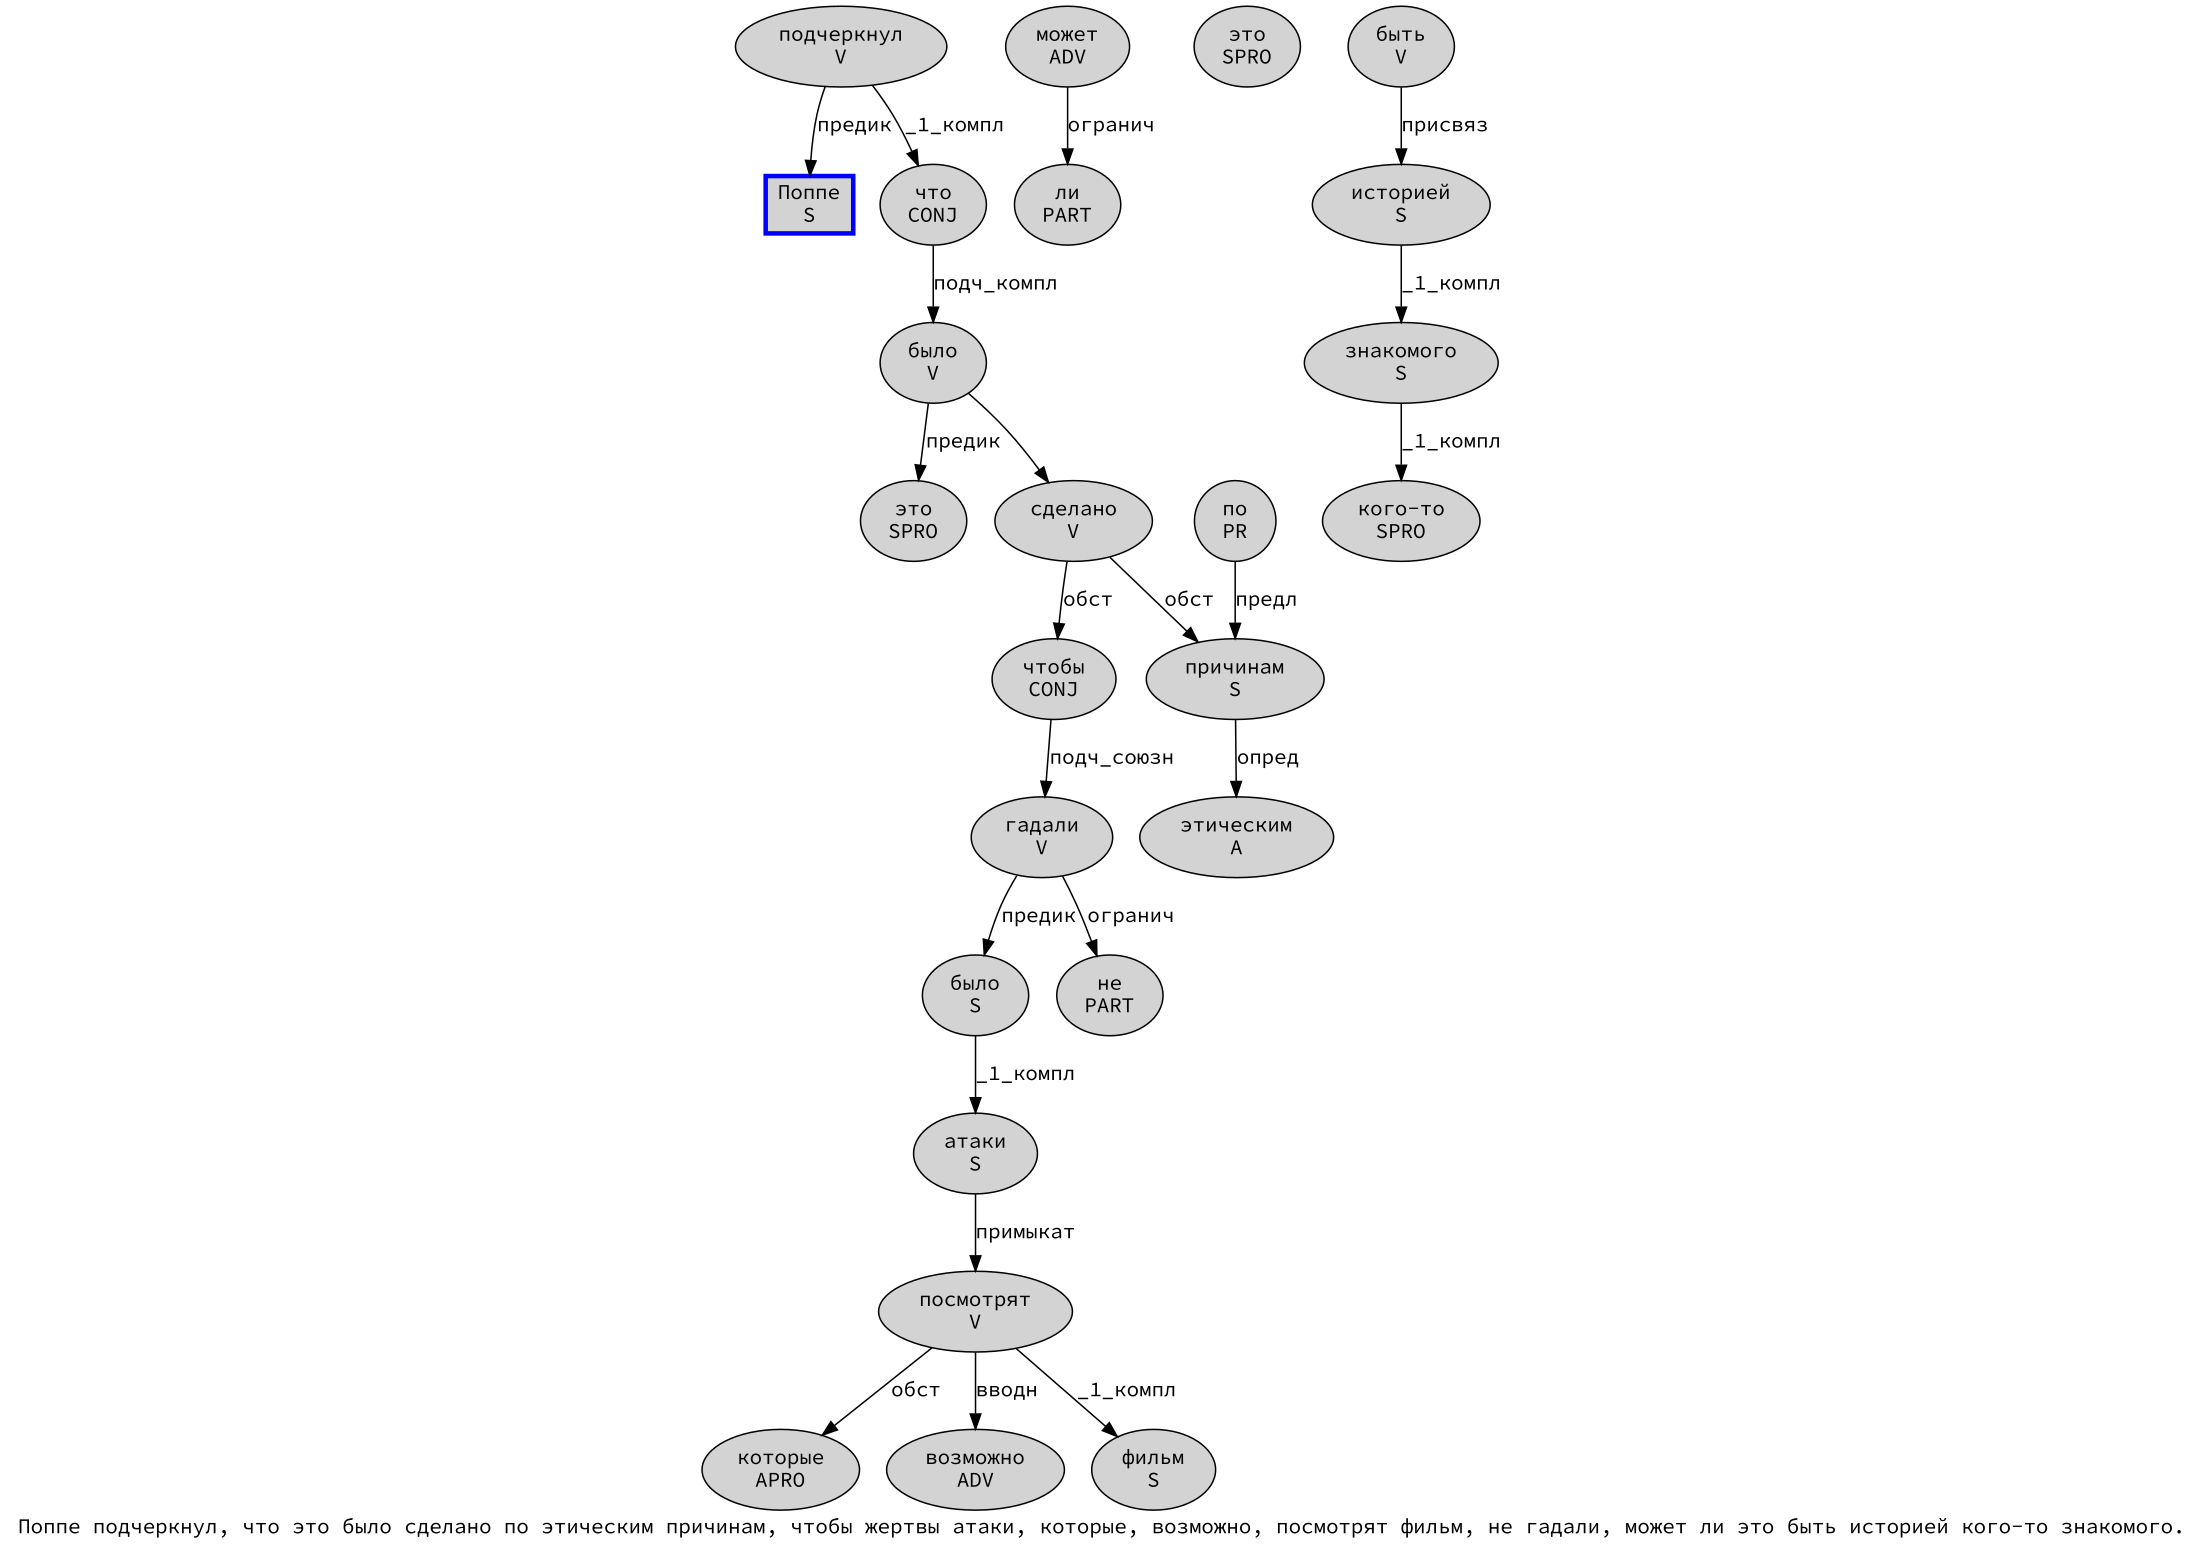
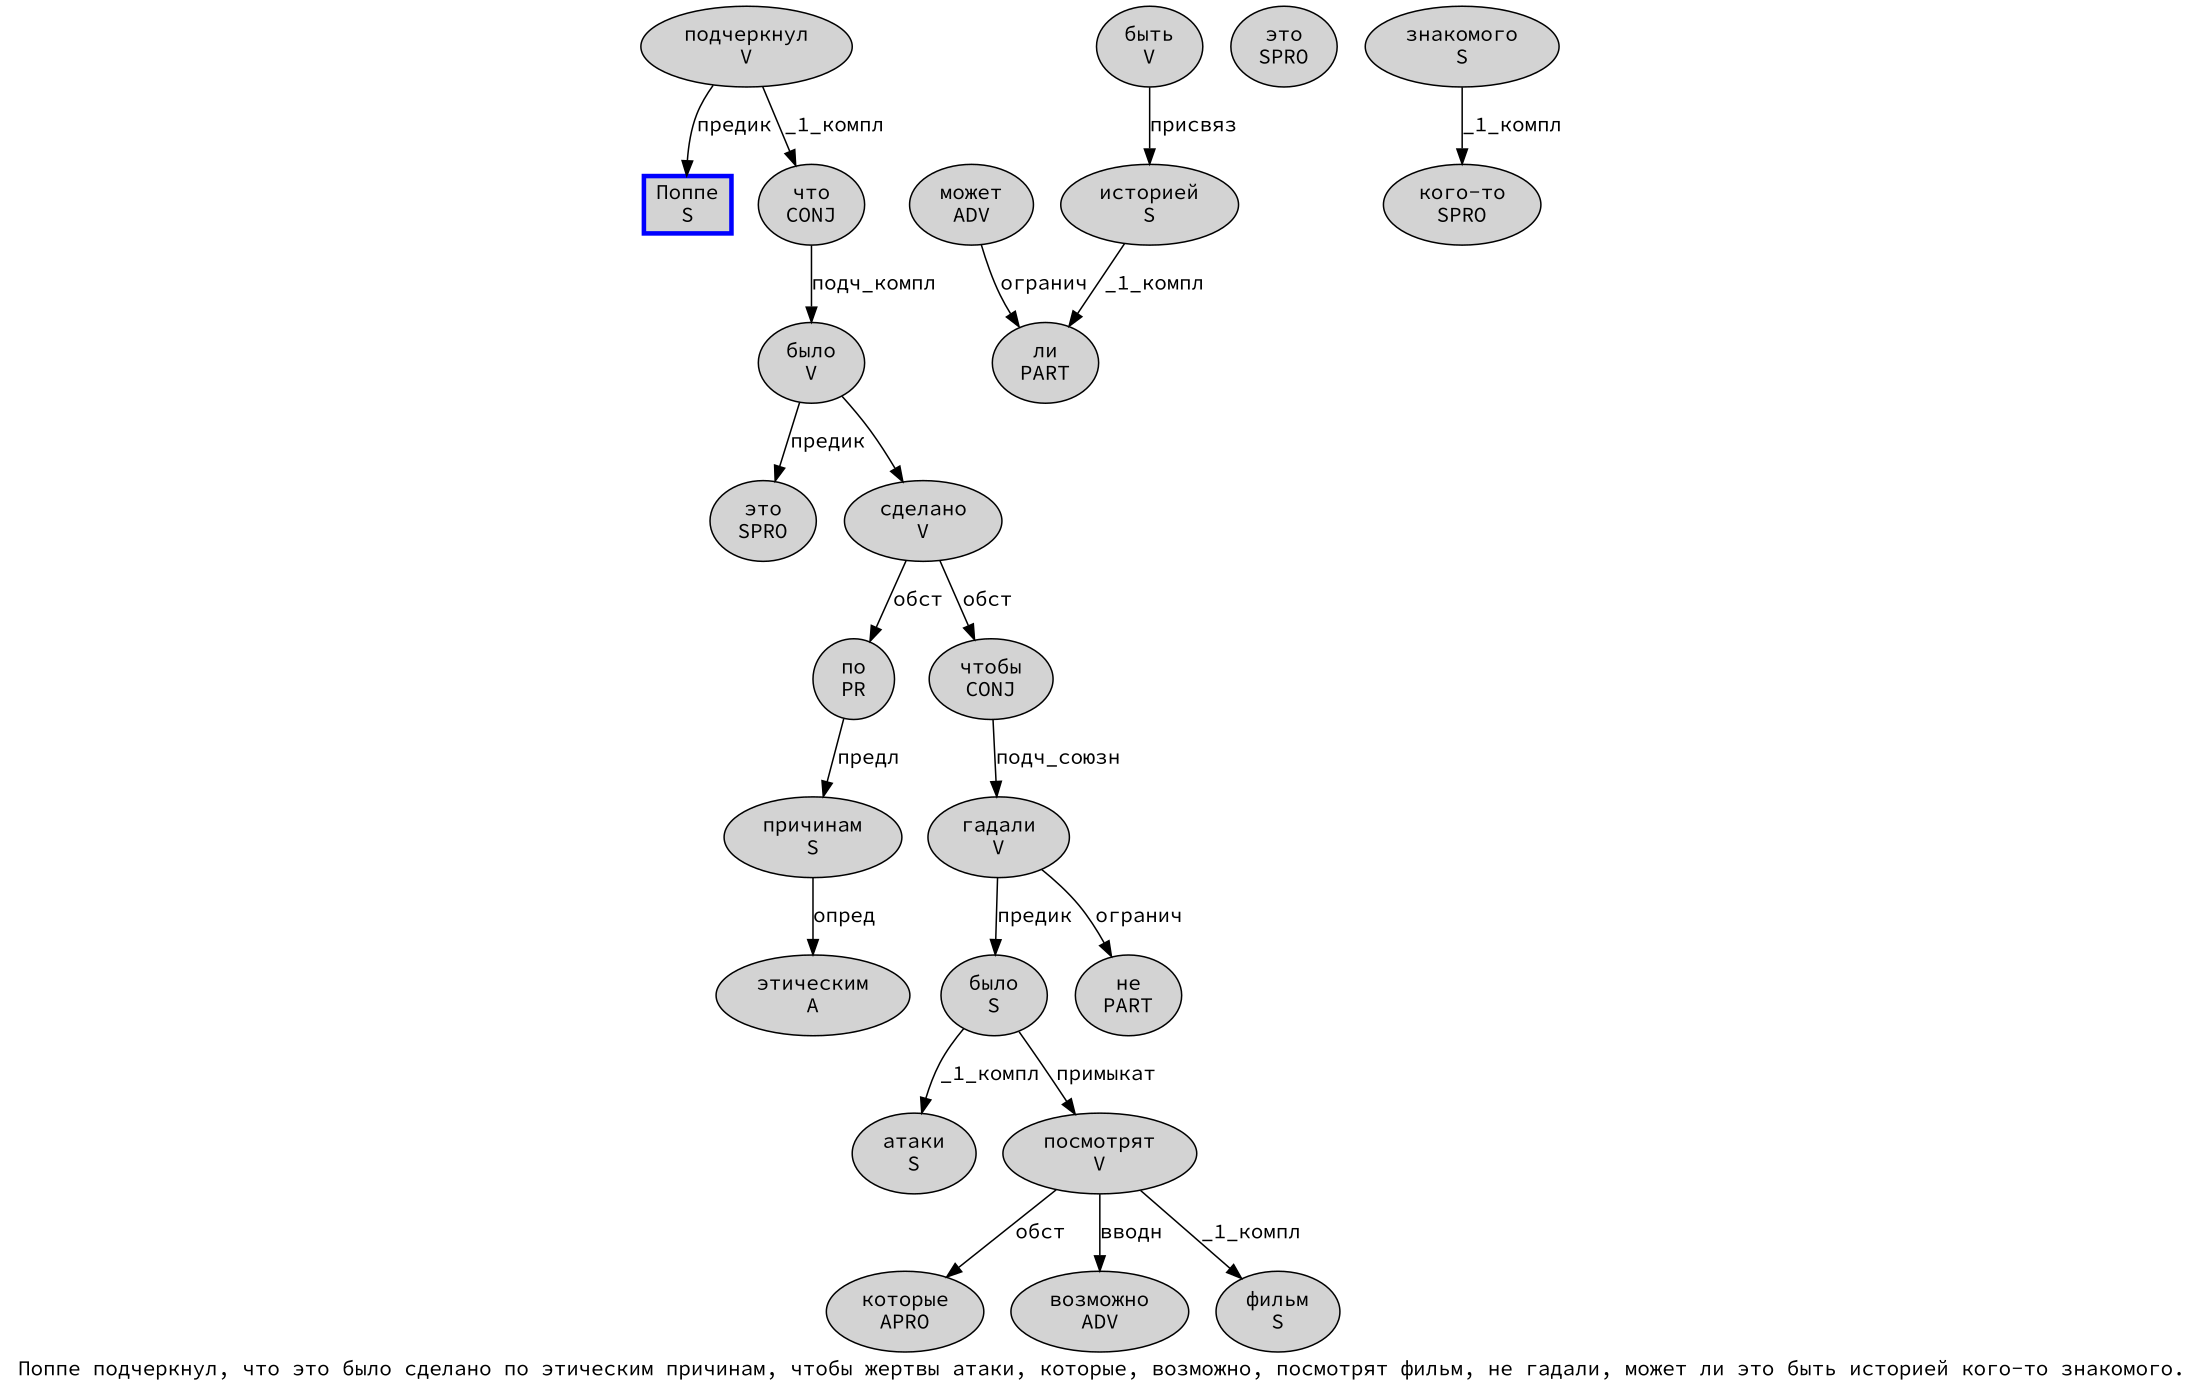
edge "историей S" -> "знакомого S": now "историей S" -> "ли PART"
edge "сделано V" -> "причинам S": now "сделано V" -> "по PR"
edge "атаки S" -> "посмотрят V": now "было S" -> "посмотрят V"
